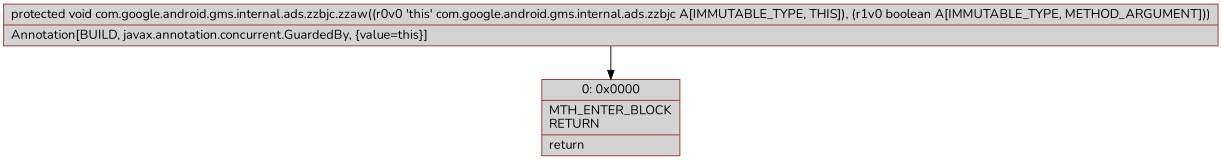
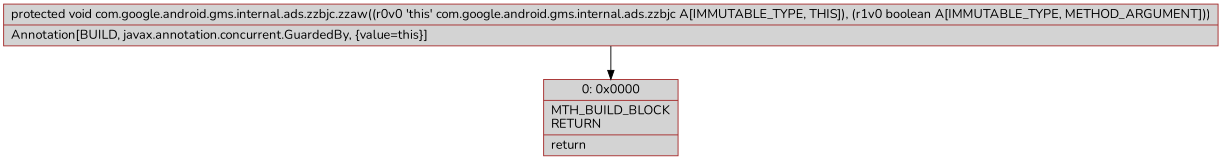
node "0: 0x0000": text "MTH_ENTER_BLOCK" -> "MTH_BUILD_BLOCK"
